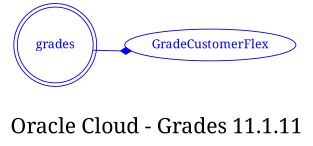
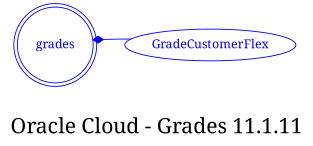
edge "grades" -> "GradeCustomerFlex": reversed
